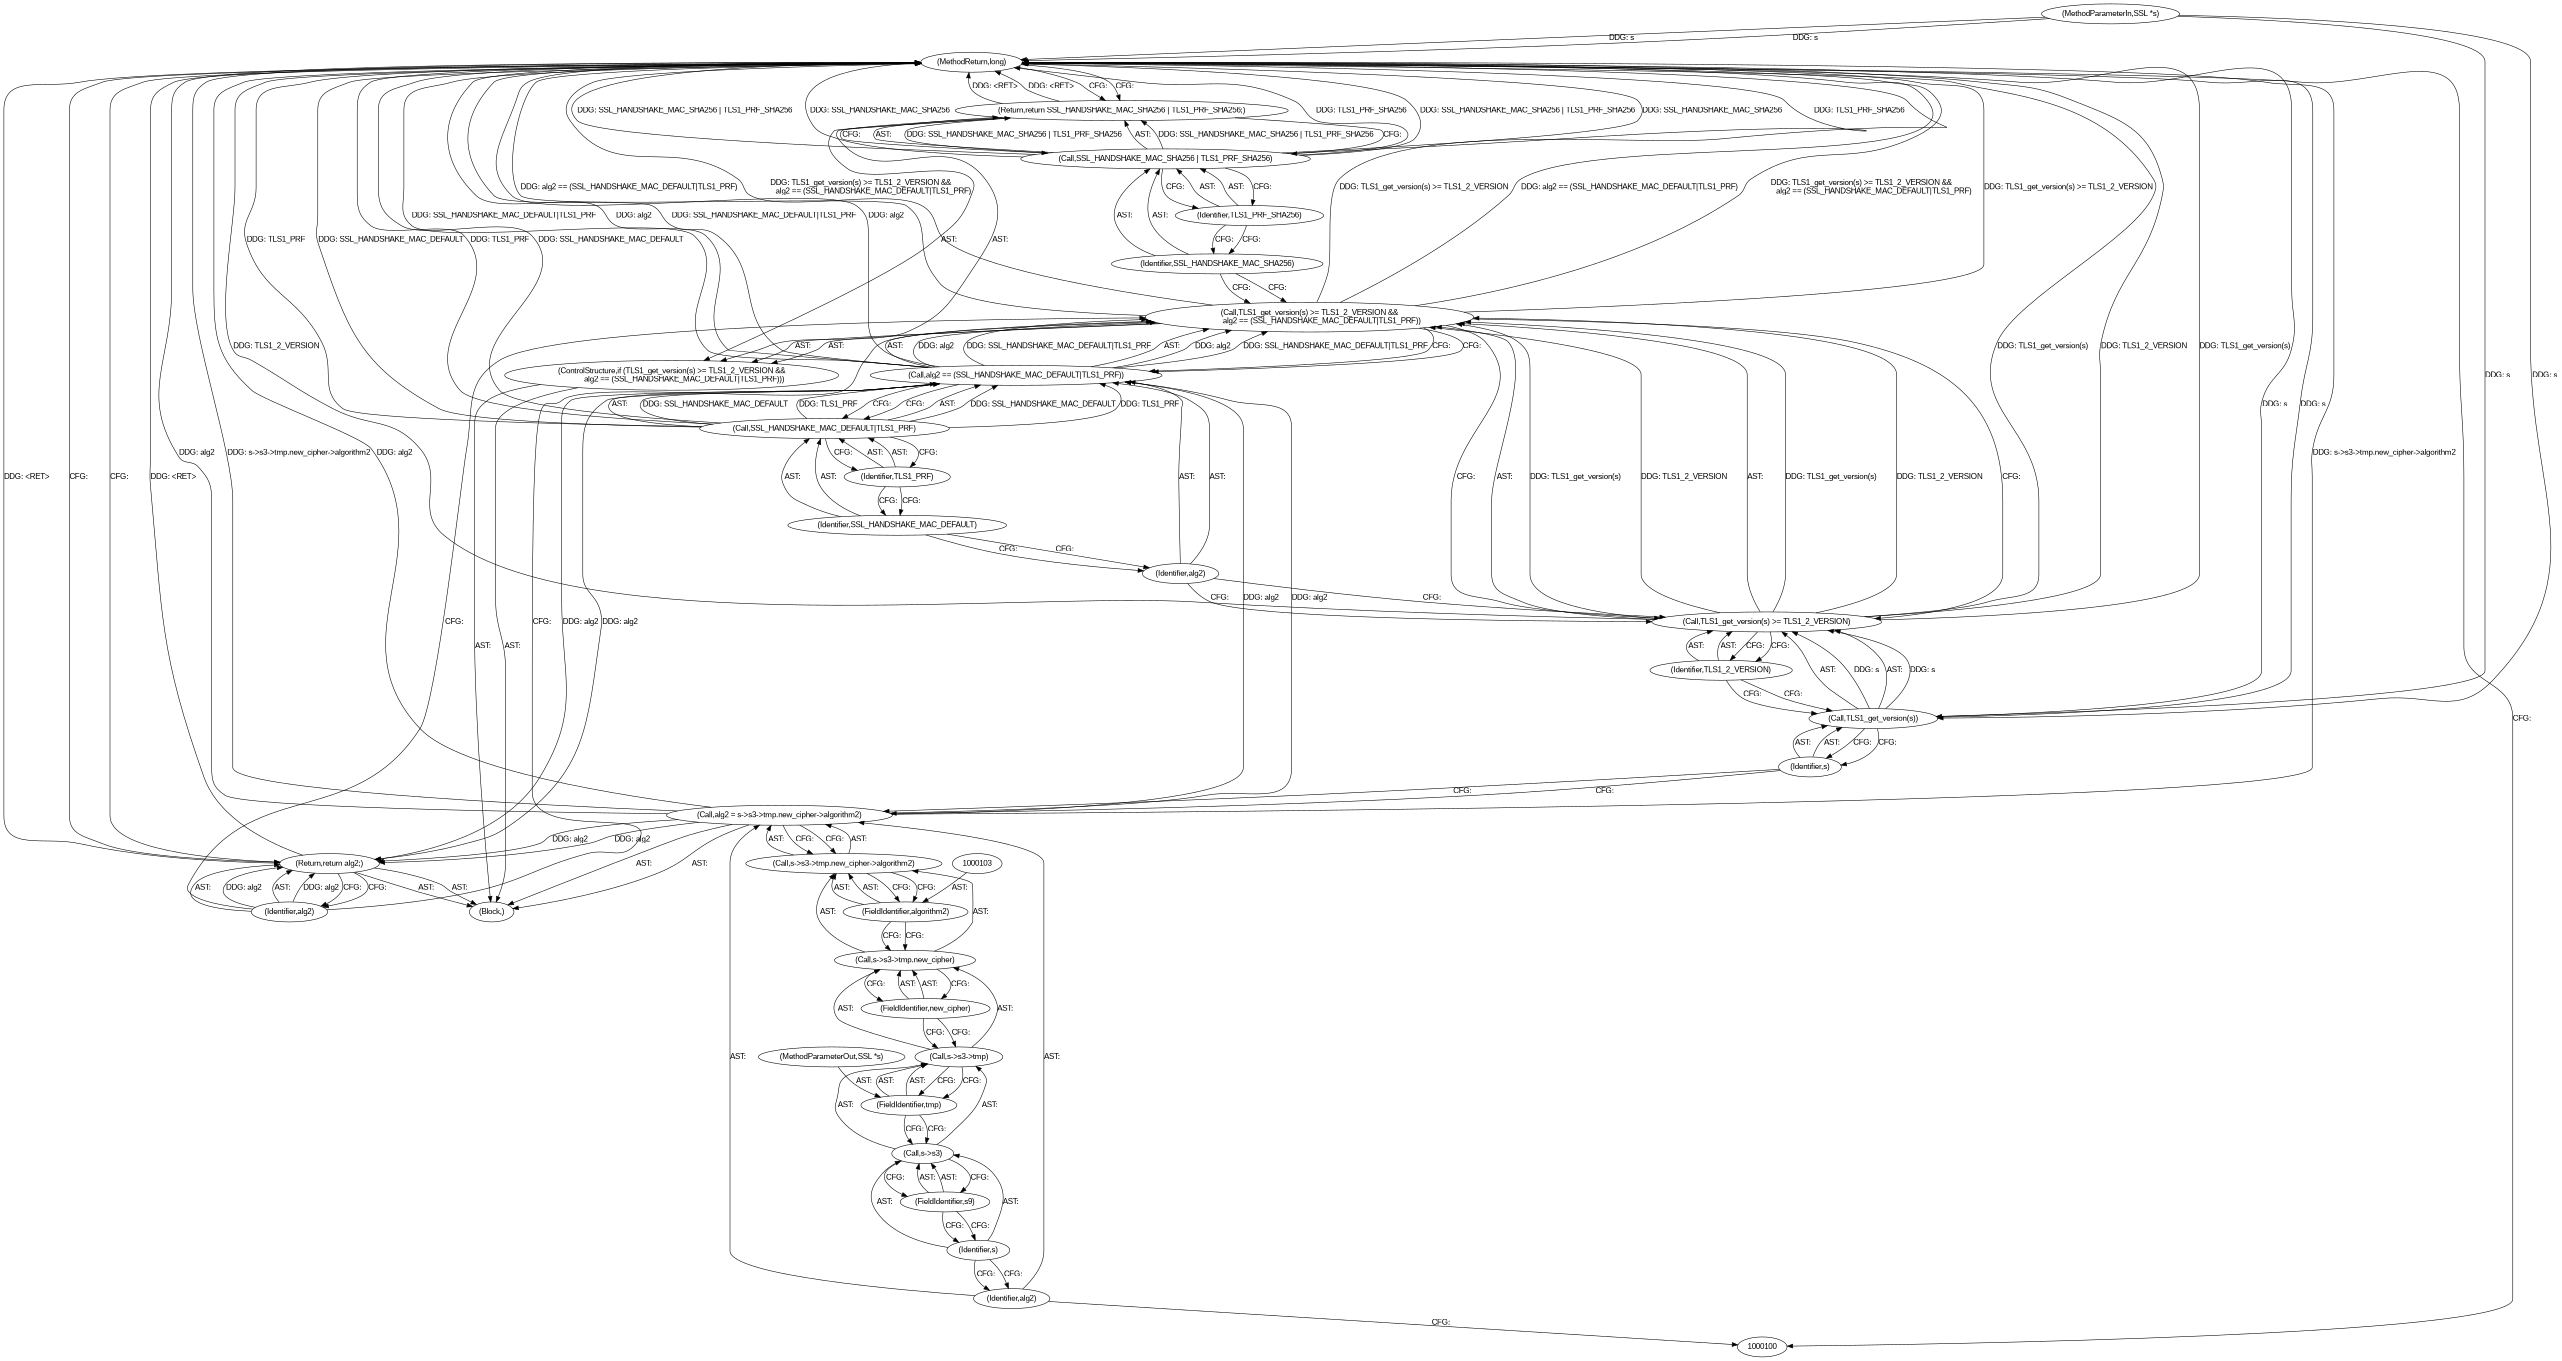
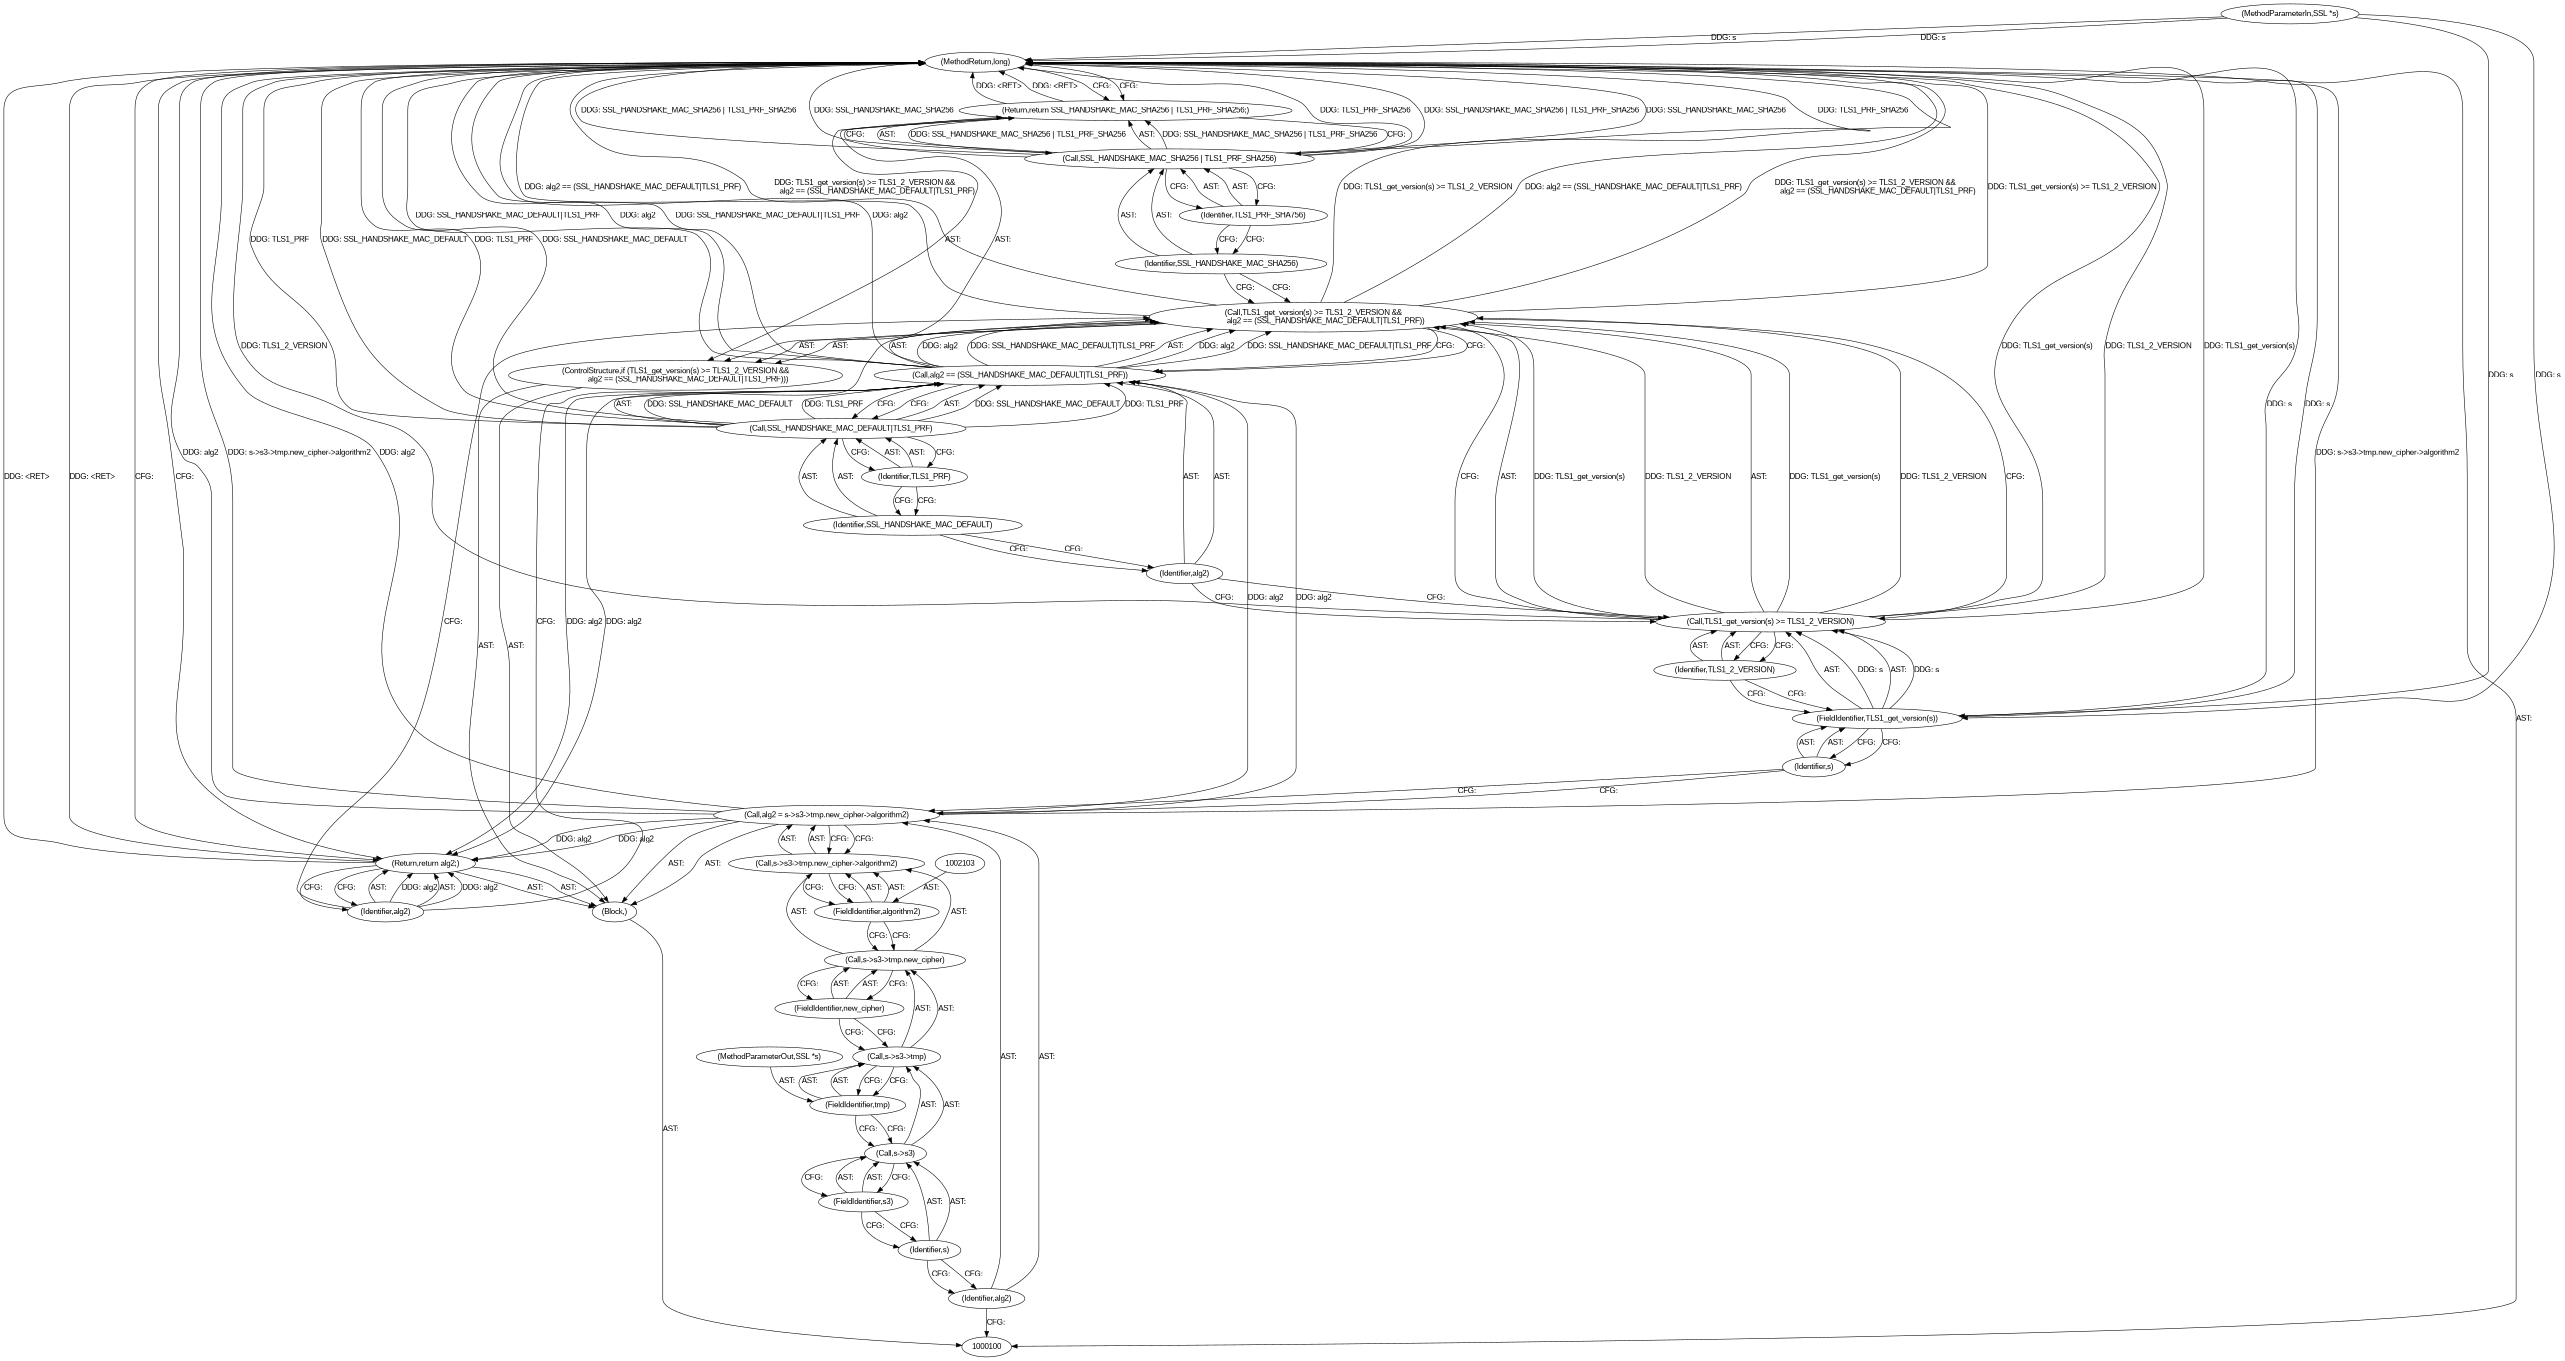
node "(Identifier,TLS1_PRF_SHA256)": label "(Identifier,TLS1_PRF_SHA256)" -> "(Identifier,TLS1_PRF_SHA756)"
node "(Call,TLS1_get_version(s))": label "(Call,TLS1_get_version(s))" -> "(FieldIdentifier,TLS1_get_version(s))"
edge "(MethodReturn,long)" -> "1000100": label "CFG: " -> "AST: "
node "1000103": label "1000103" -> "1002103"
node "(FieldIdentifier,s9)": label "(FieldIdentifier,s9)" -> "(FieldIdentifier,s3)"
edge "(Block,)" -> "1000100": added, label "AST:"
